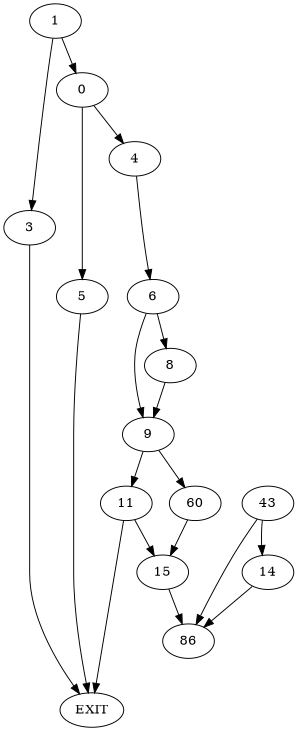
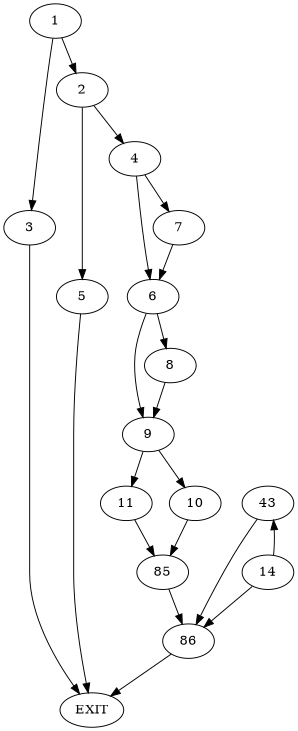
node "0": label "0" -> "2"
node "7": added
node "60": label "60" -> "10"
edge "43" -> "14": reversed
node "15": label "15" -> "85"
edge "11" -> "EXIT": now "86" -> "EXIT"
